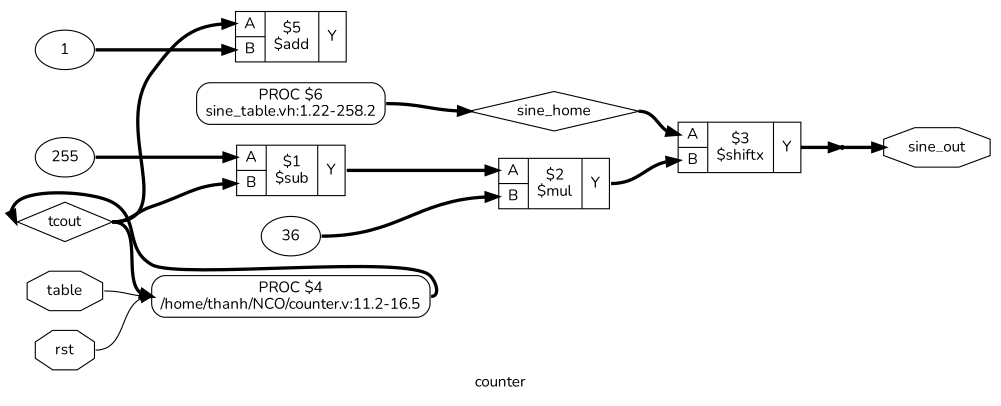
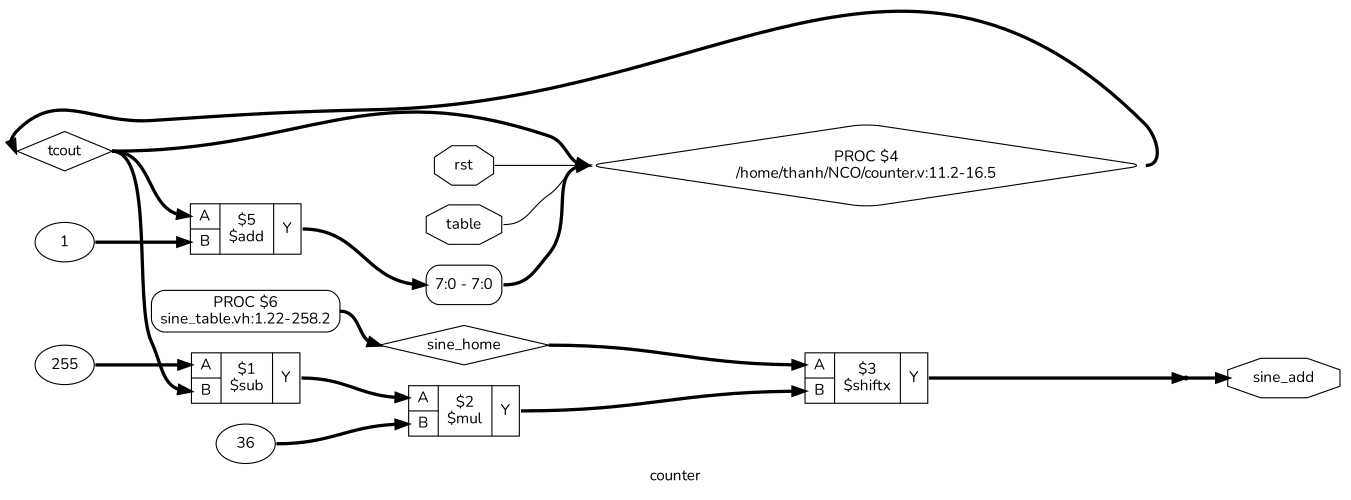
node "sine_out": label "sine_out" -> "sine_add"
node "7:0 - 7:0": added
node "PROC $4 /home/thanh/NCO/counter.v:11.2-16.5": shape box -> diamond
